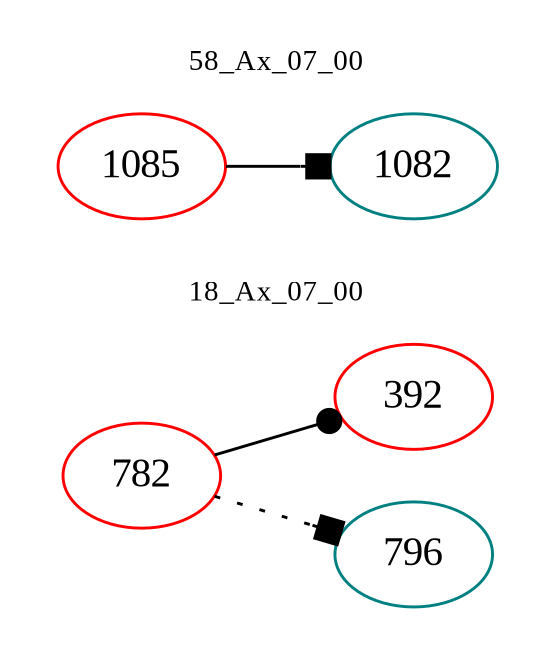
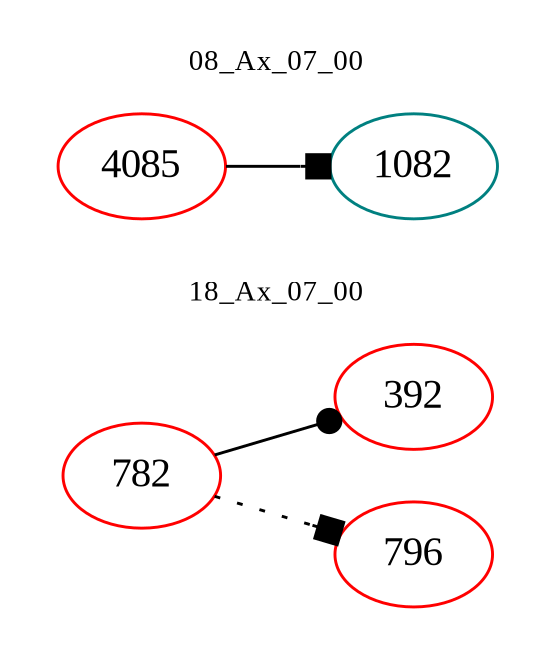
cluster "58_Ax_07_00": label "58_Ax_07_00" -> "08_Ax_07_00"
node "1085": label "1085" -> "4085"
node "796": color teal -> red
